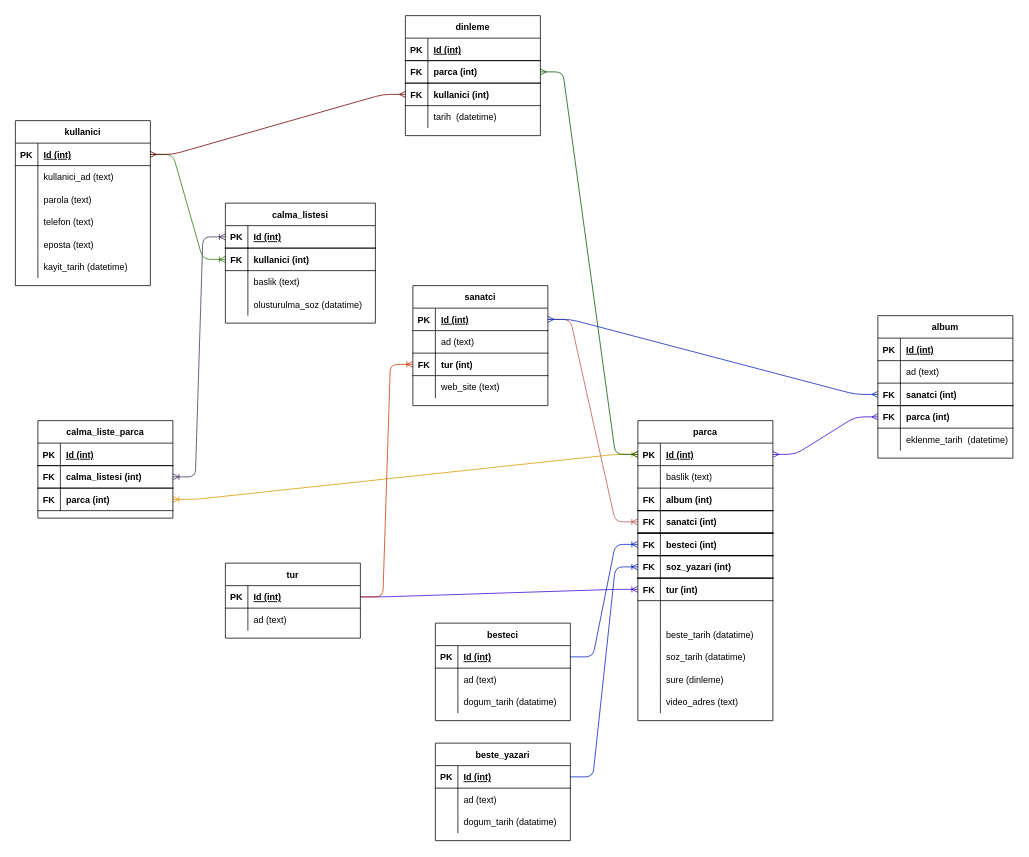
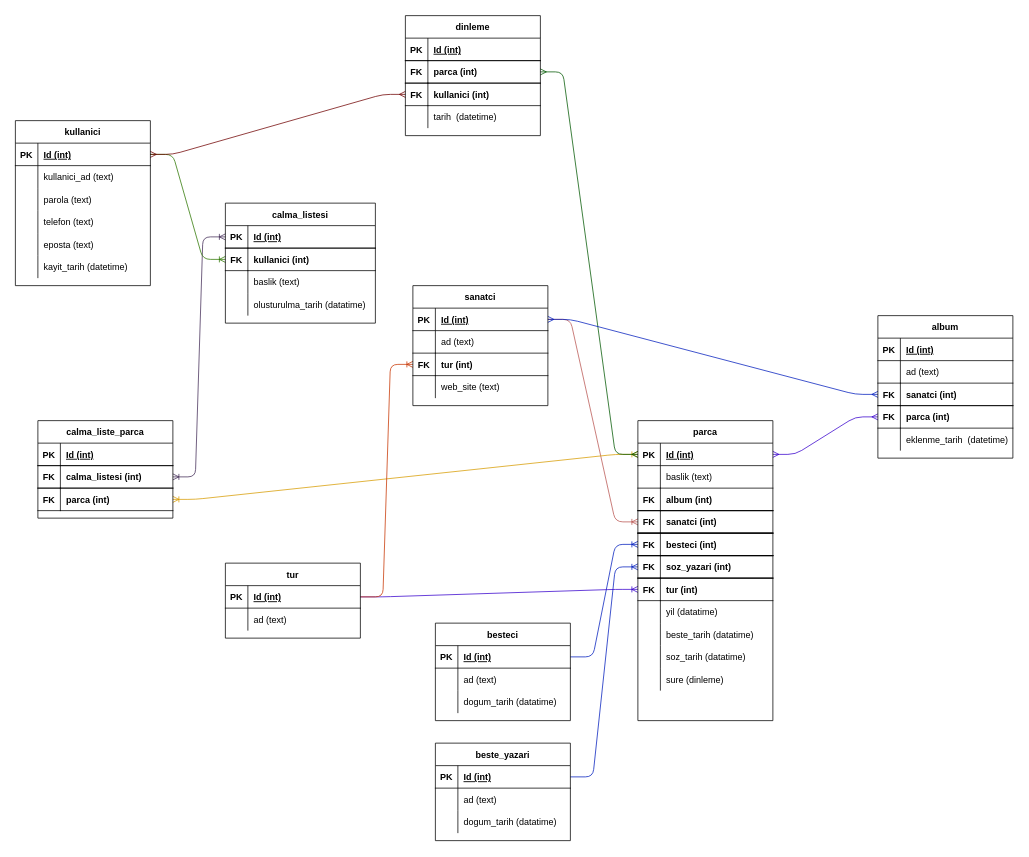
node "olusturulma_soz (datatime)": label "olusturulma_soz (datatime)" -> "olusturulma_tarih (datatime)"
node "yil (datatime)": added
node "video_adres (text)": removed
